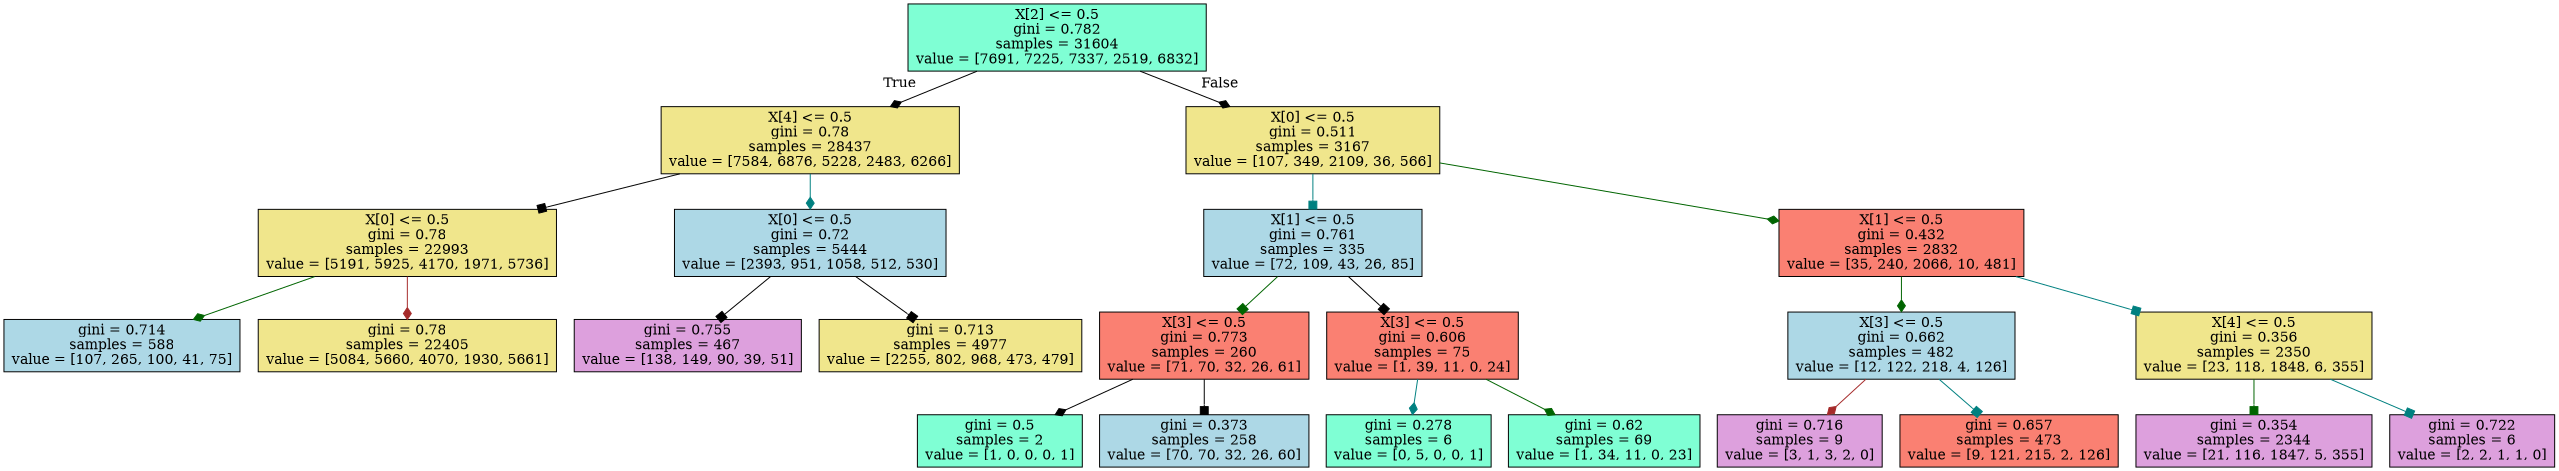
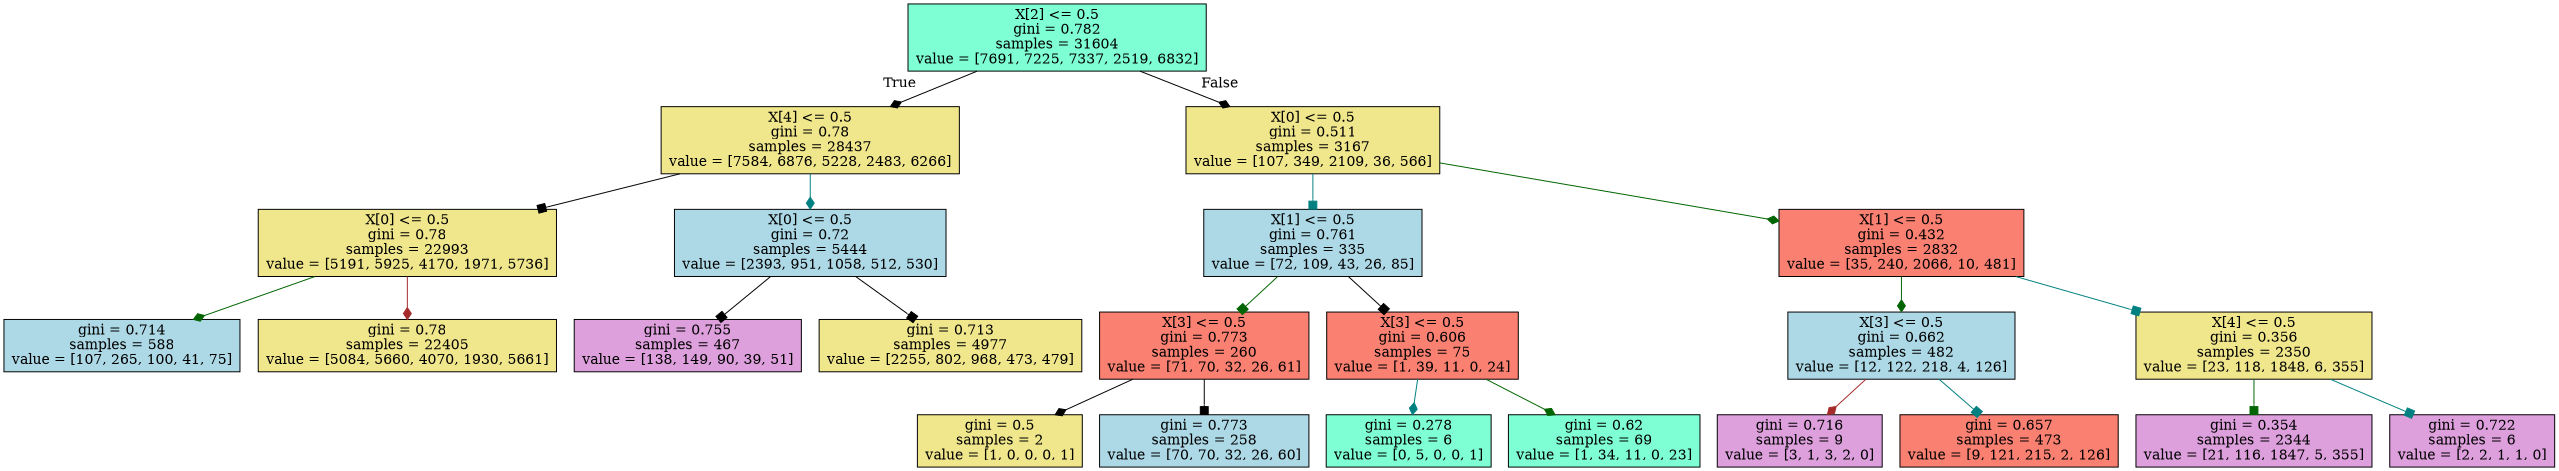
node "gini = 0.5 samples = 2 value = [1, 0, 0, 0, 1]": fillcolor aquamarine -> khaki
node "gini = 0.373 samples = 258 value = [70, 70, 32, 26, 60]": label "gini = 0.373 samples = 258 value = [70, 70, 32, 26, 60]" -> "gini = 0.773 samples = 258 value = [70, 70, 32, 26, 60]"
